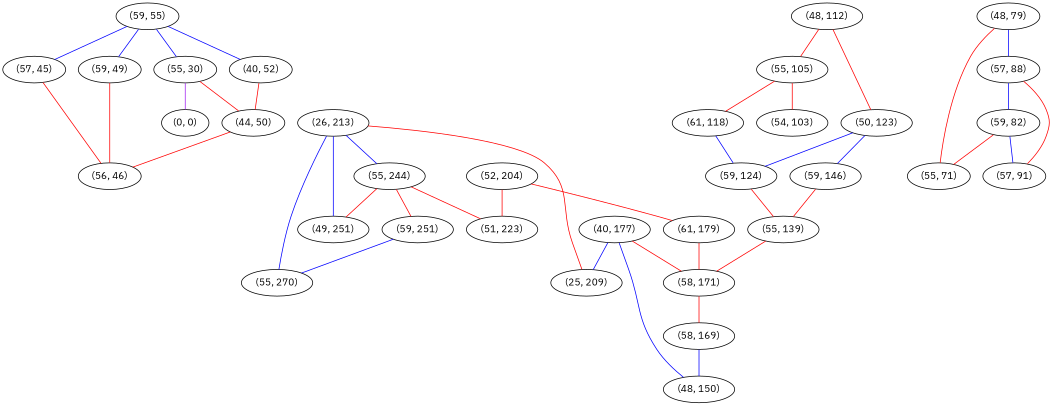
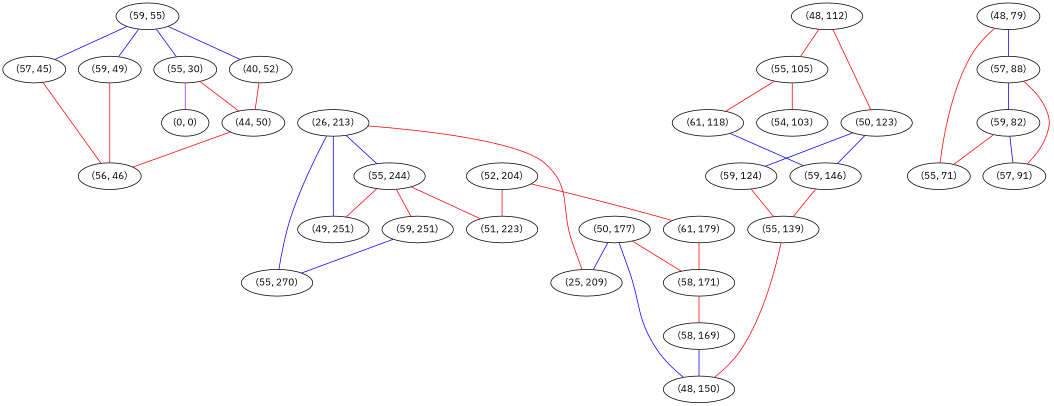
edge "(61, 118)" -- "(59, 124)": now "(61, 118)" -- "(59, 146)"
node "(40, 177)": label "(40, 177)" -> "(50, 177)"
edge "(55, 139)" -- "(58, 171)": now "(55, 139)" -- "(48, 150)"
